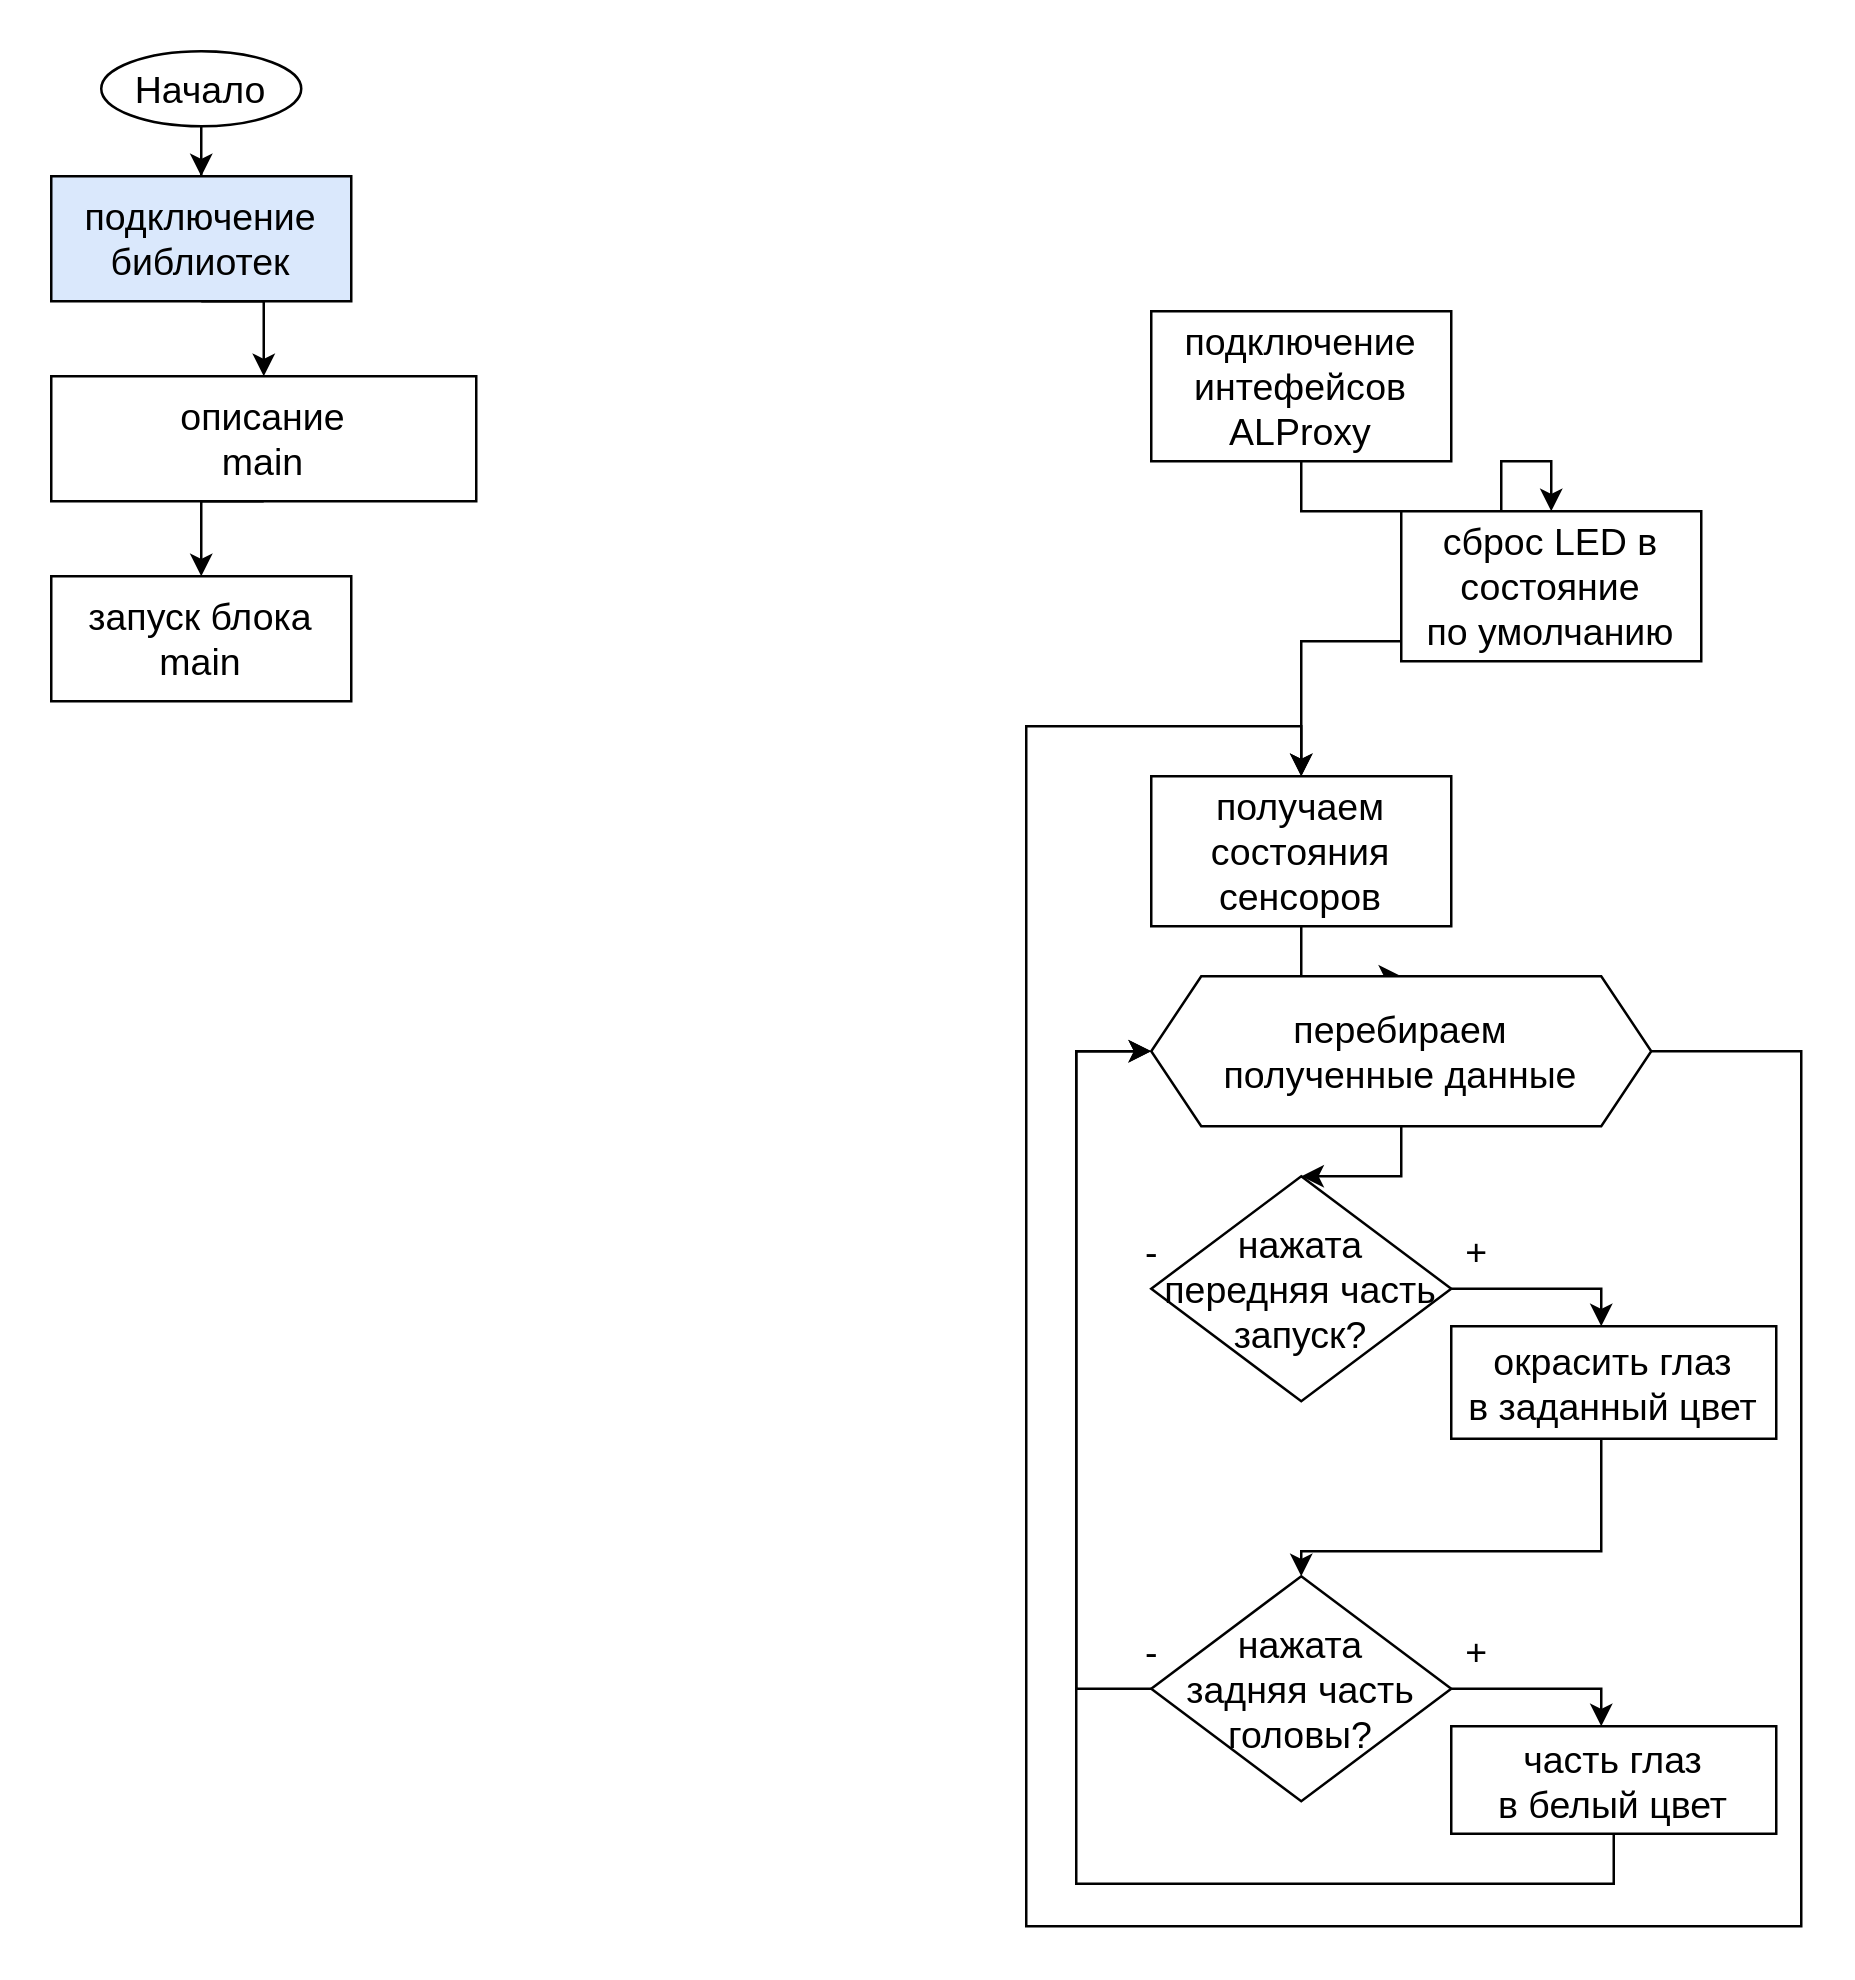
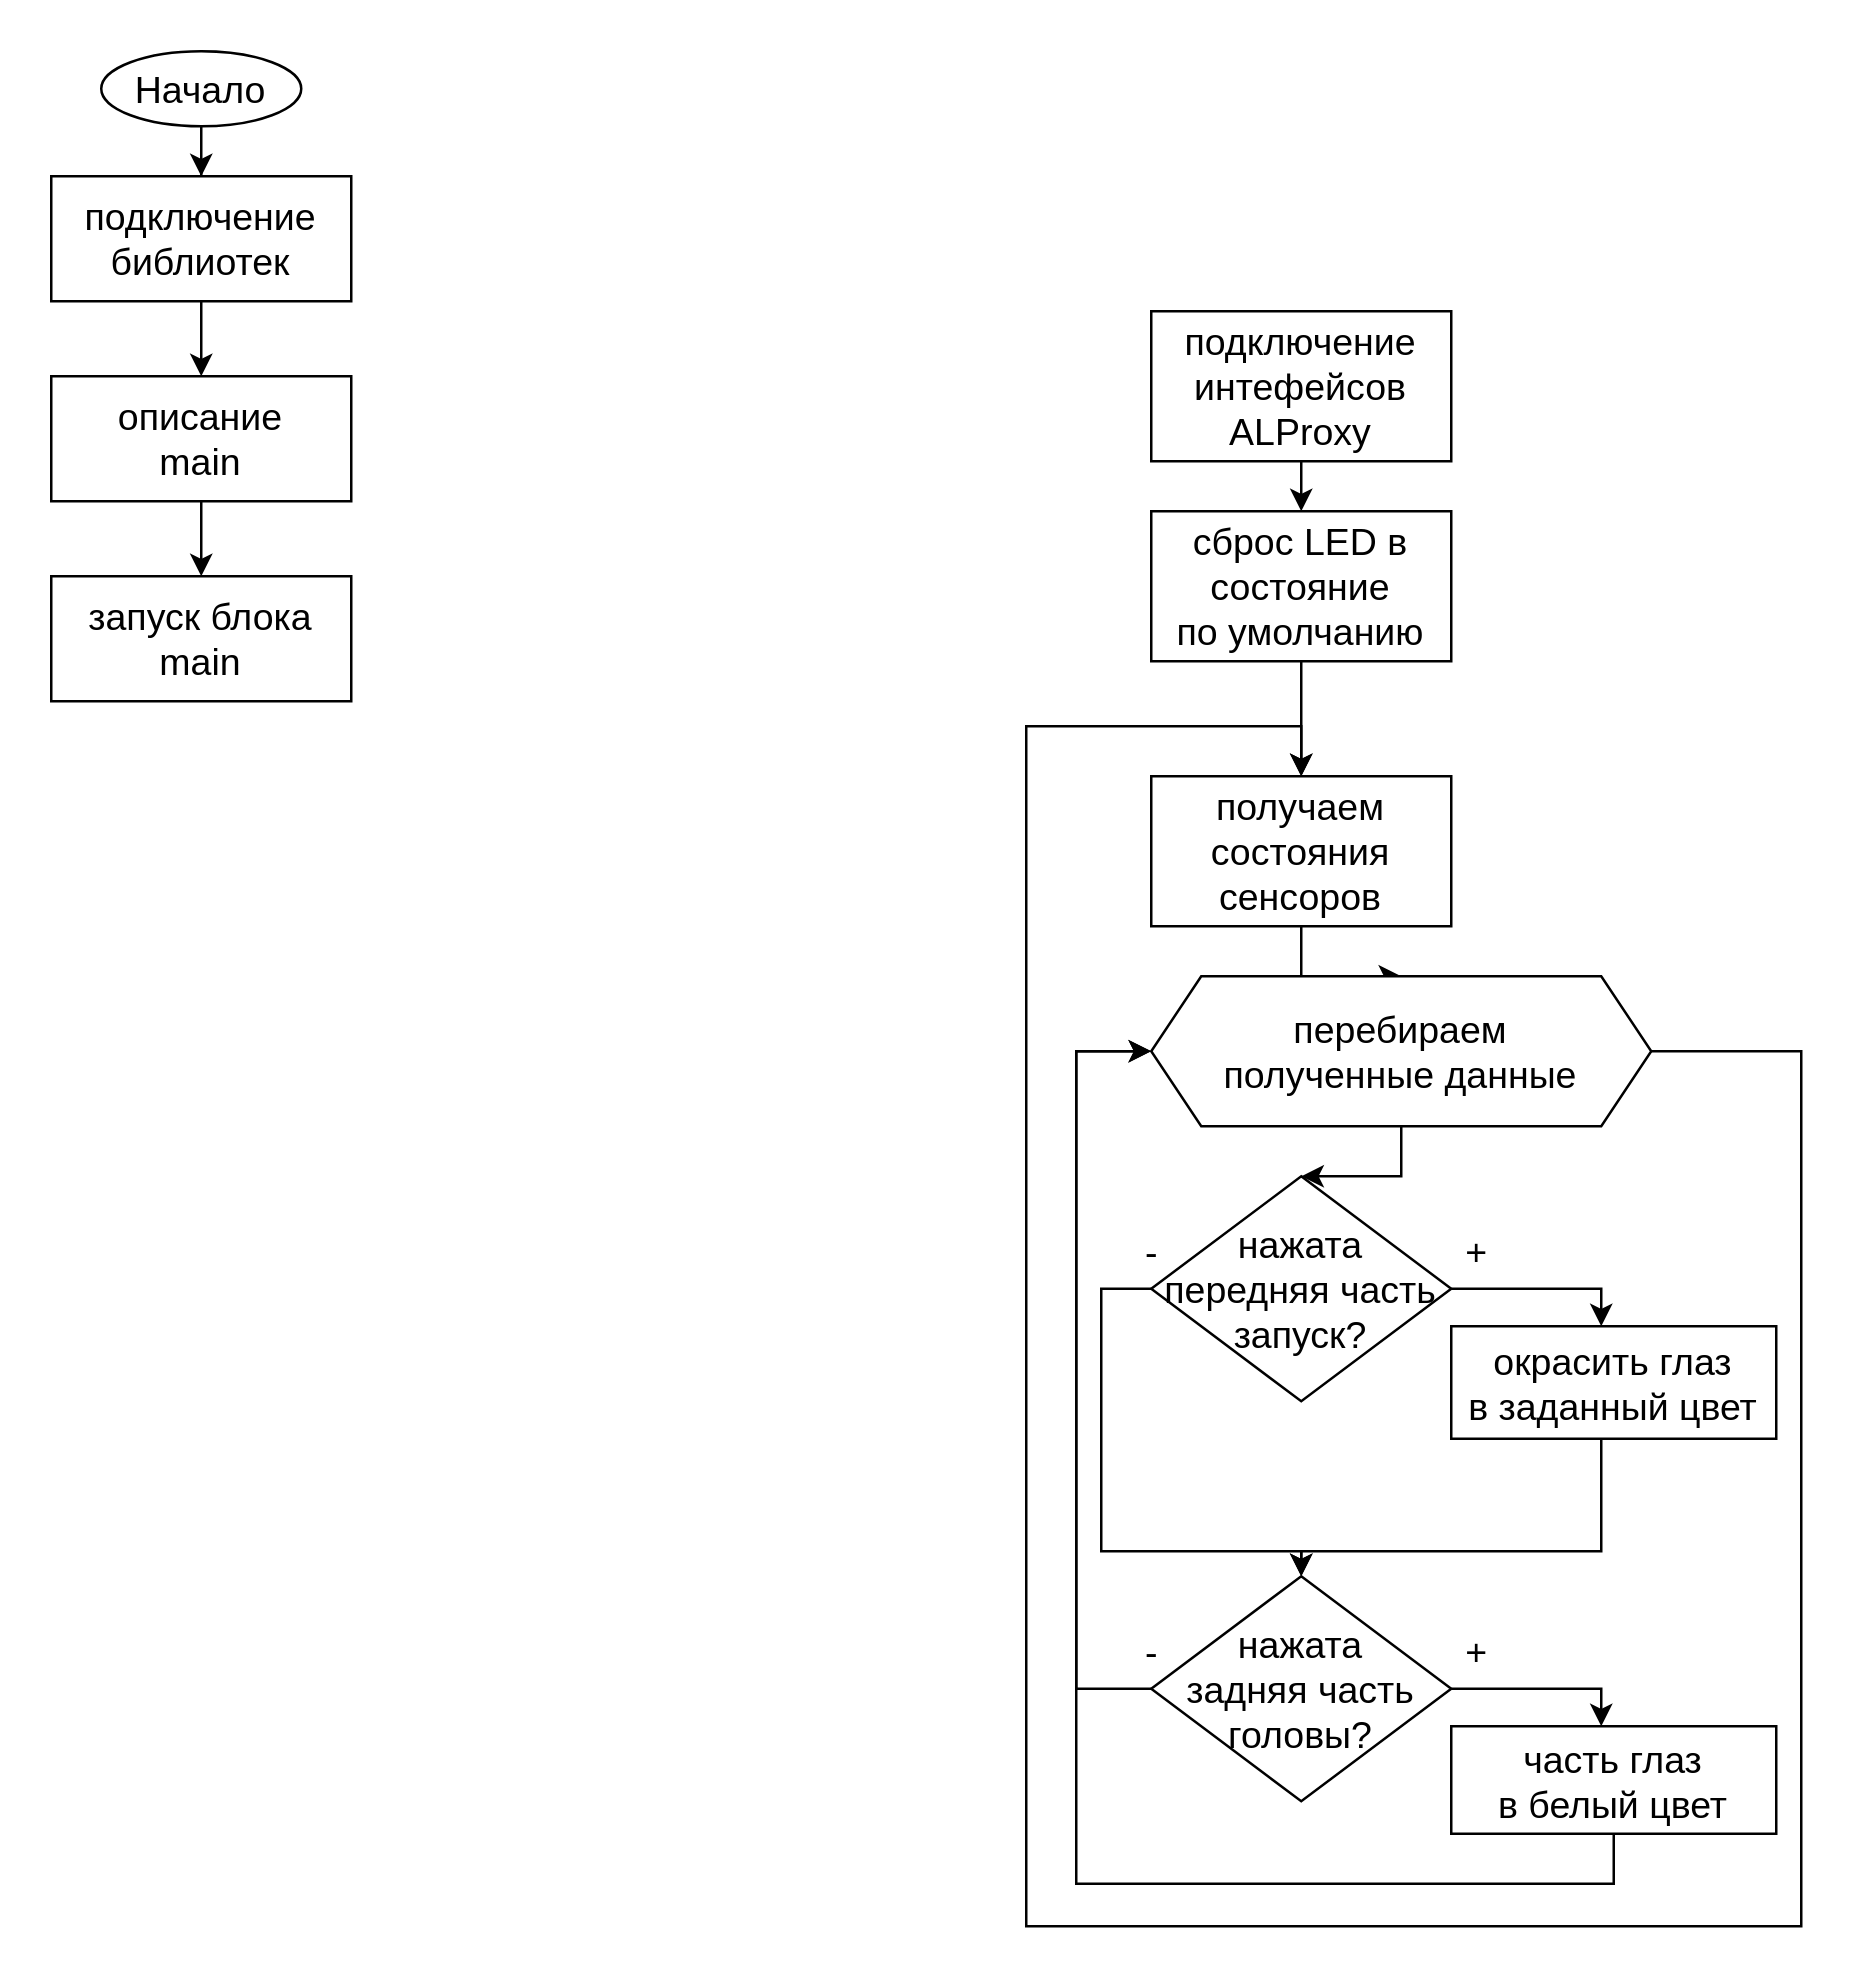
node "подключение библиотек": fillcolor #dae8fc -> #ffffff
node "описание main": size 425x125 -> 300x125
node "сброс LED в состояние по умолчанию": moved (1551, 586) -> (1301, 586)
edge "нажата передняя часть запуск?" -> "нажата задняя часть головы?": added
